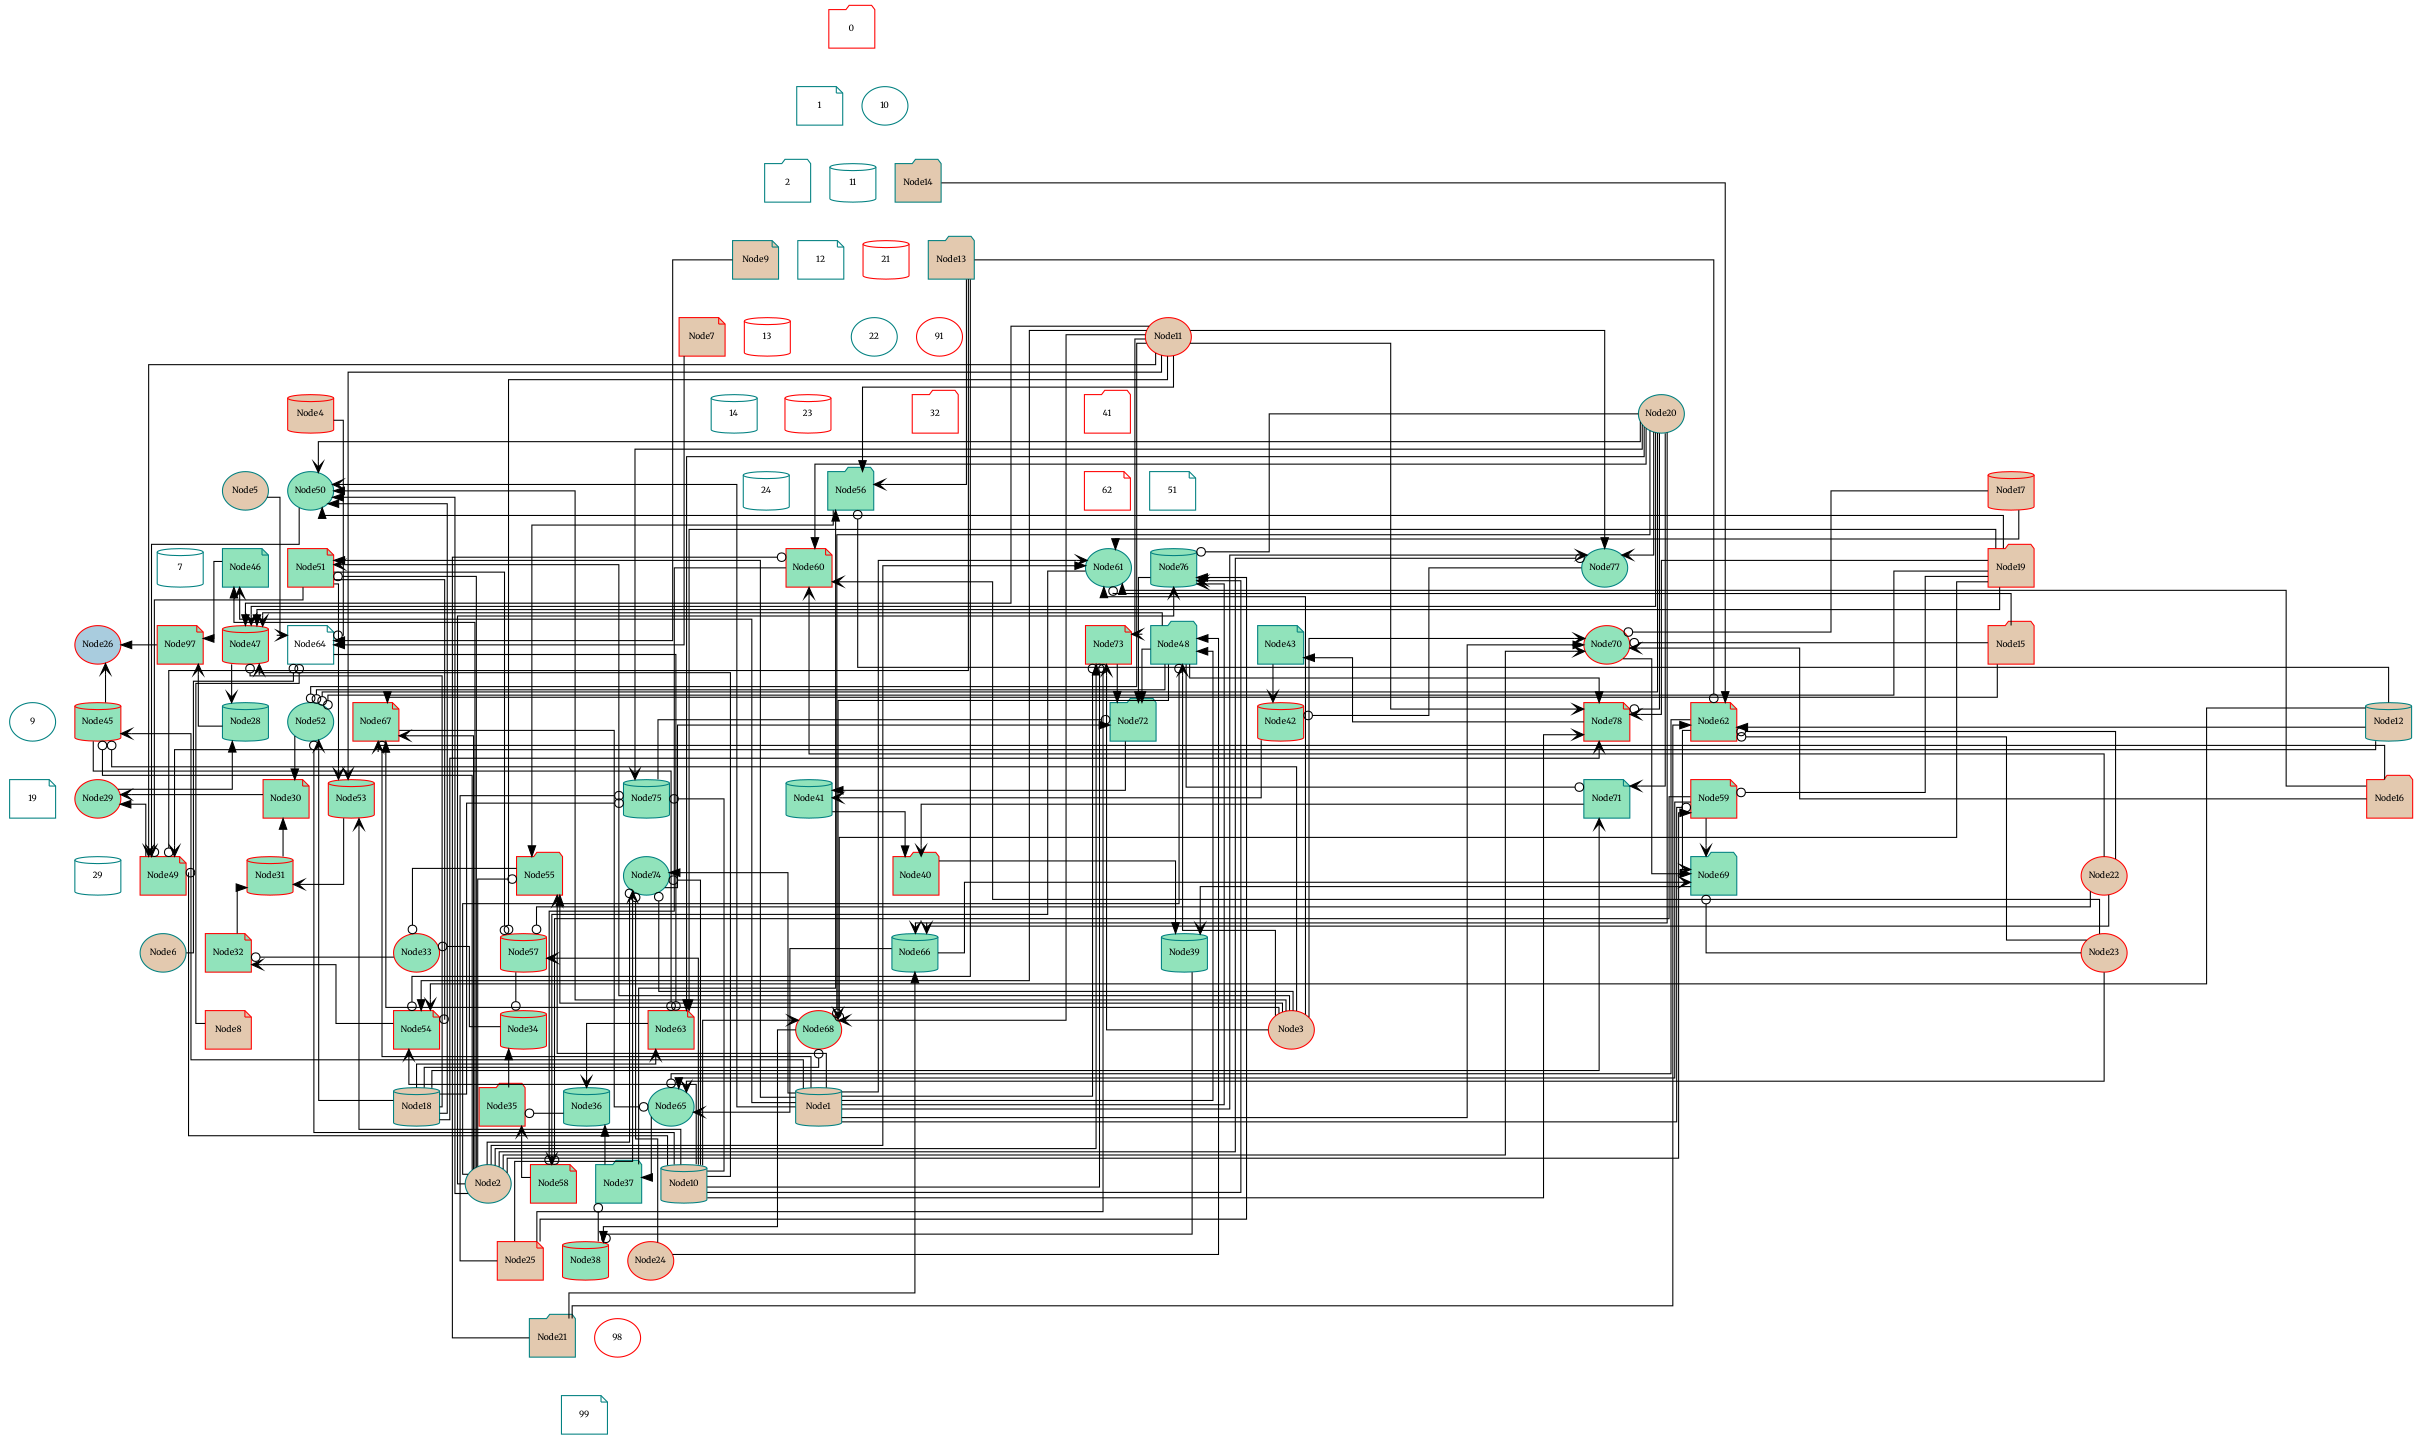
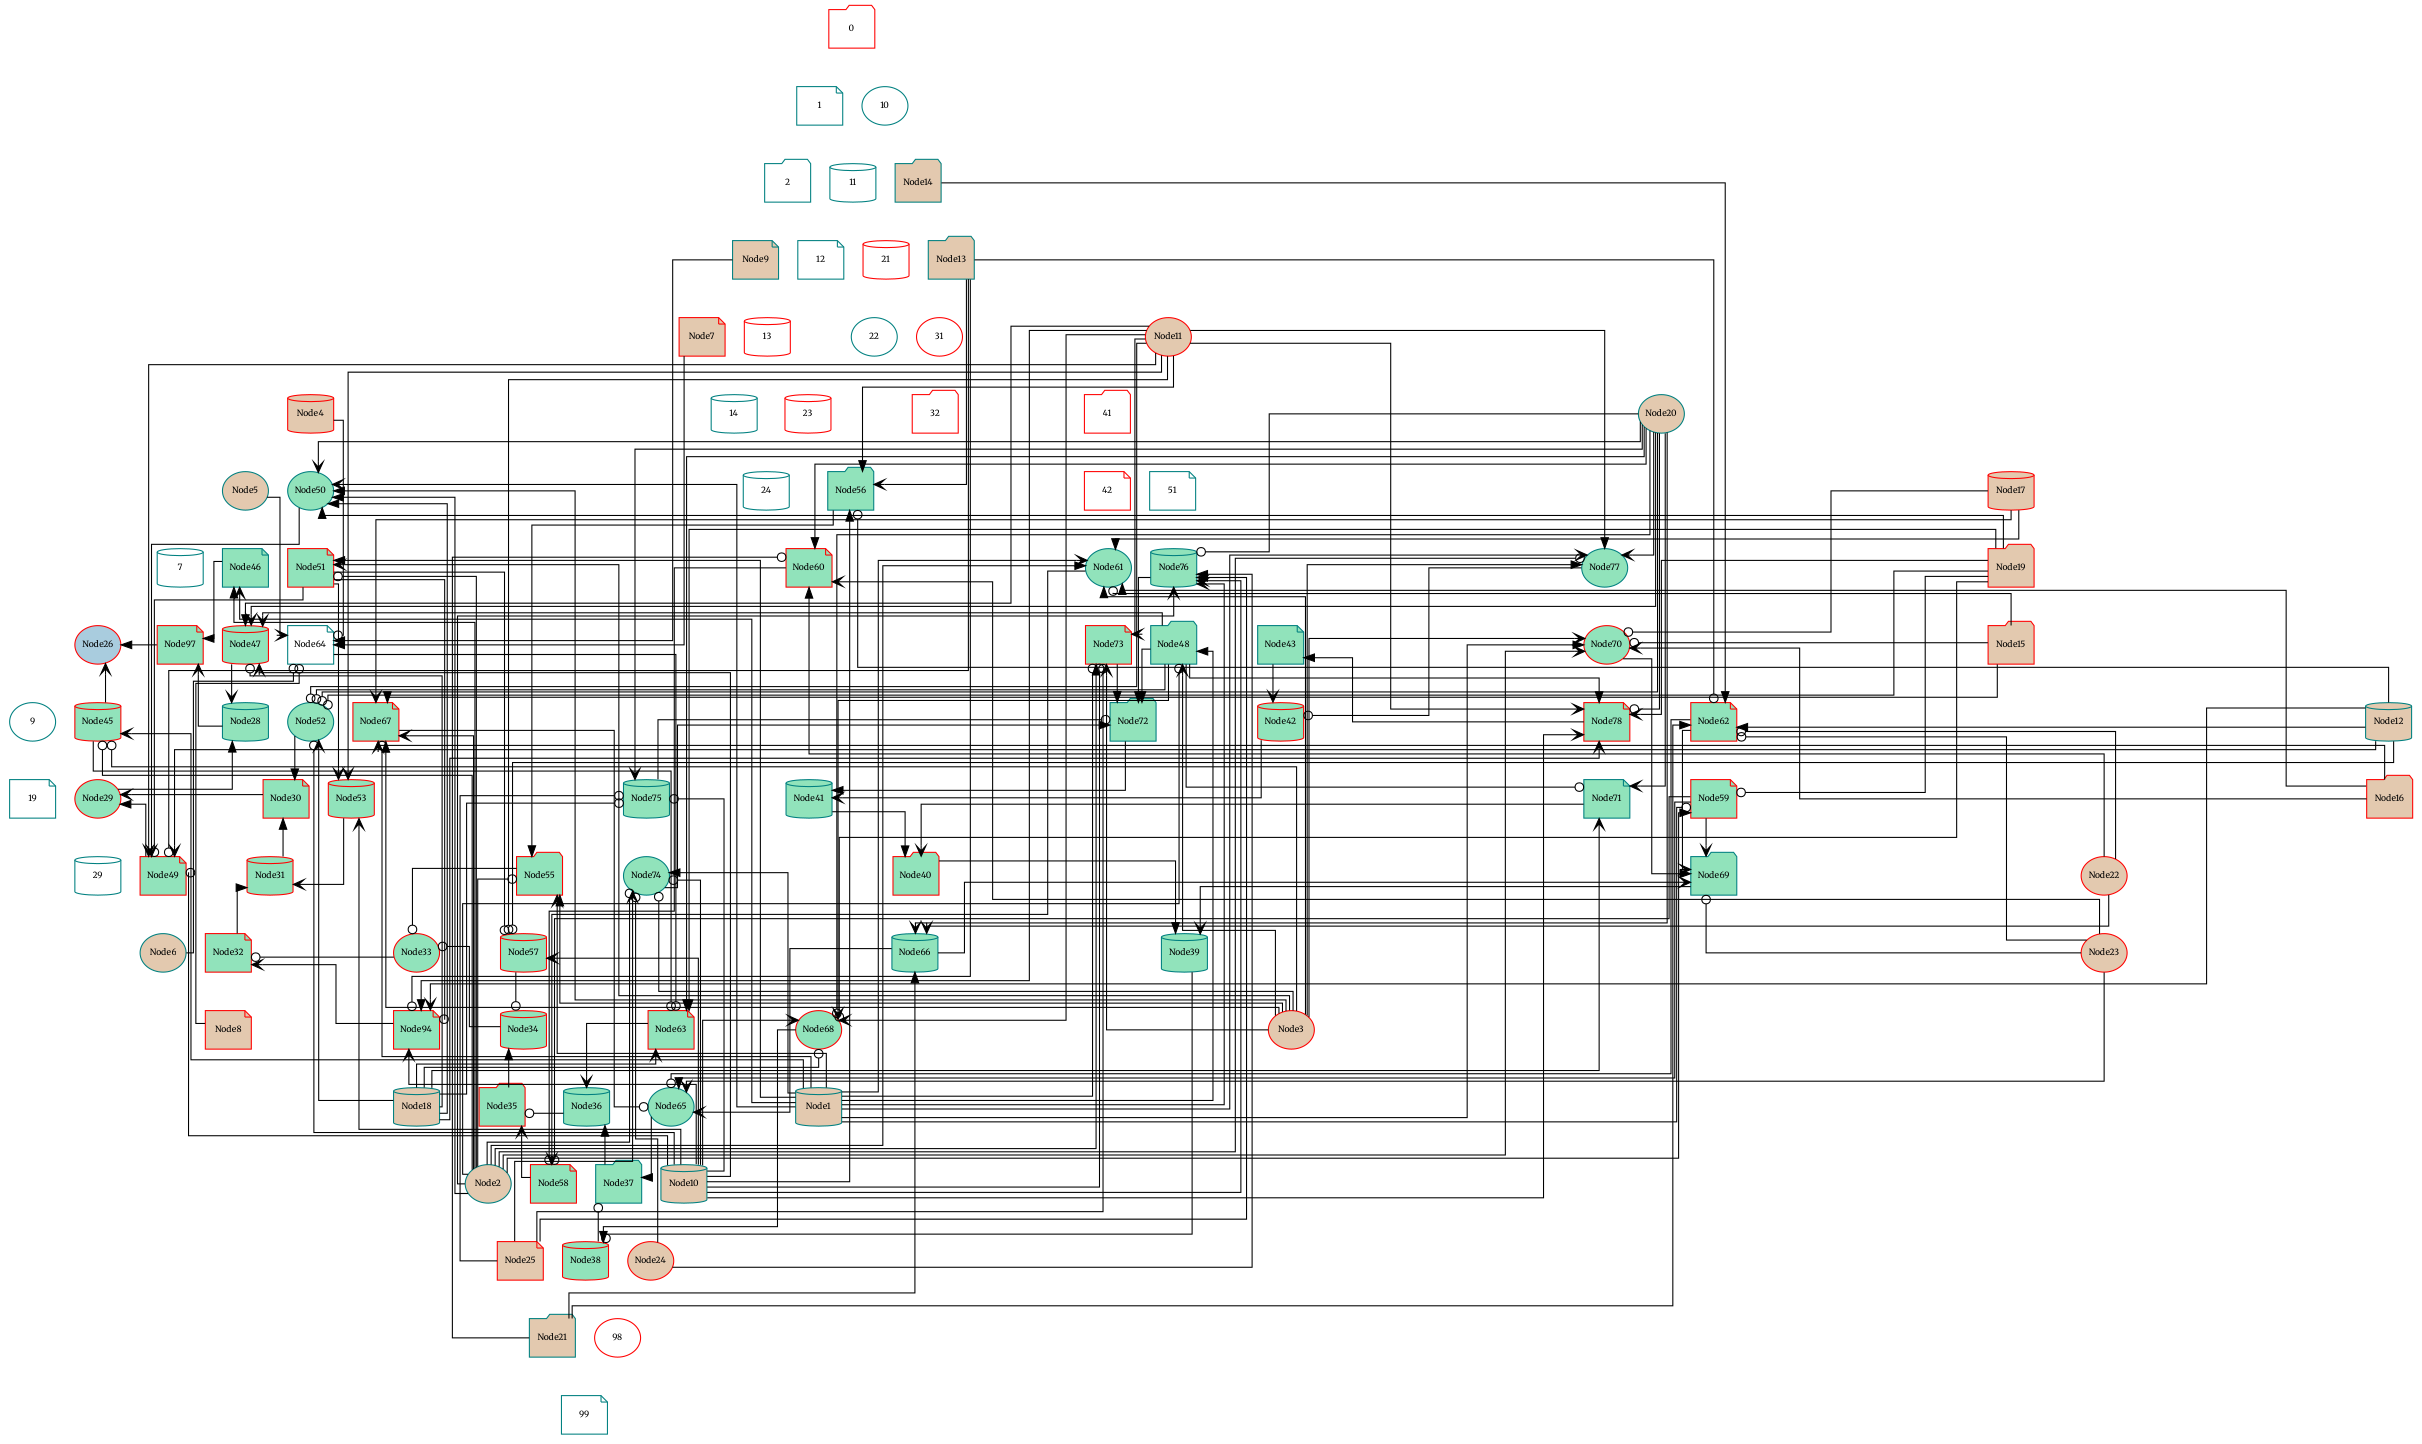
node "91": label "91" -> "31"
node "62": label "62" -> "42"
edge "Node17" -> "Node67": added
edge "Node3" -> "Node77": added
edge "Node19" -> "Node47": removed
edge "Node22" -> "Node60": arrowhead vee -> normal
edge "Node22" -> "Node57": now "Node12" -> "Node57"
edge "Node37" -> "Node56": now "Node10" -> "Node56"
node "Node54": label "Node54" -> "Node94"
edge "Node24" -> "Node48": now "Node24" -> "Node76"
